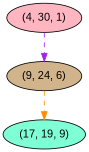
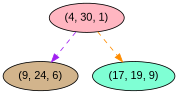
edge "(9, 24, 6)" -> "(17, 19, 9)": now "(4, 30, 1)" -> "(17, 19, 9)"
